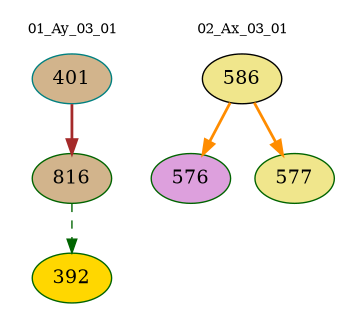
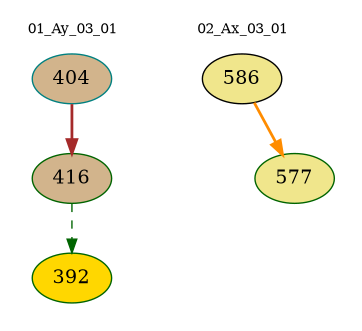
node "401": label "401" -> "404"
node "816": label "816" -> "416"
node "576": removed
